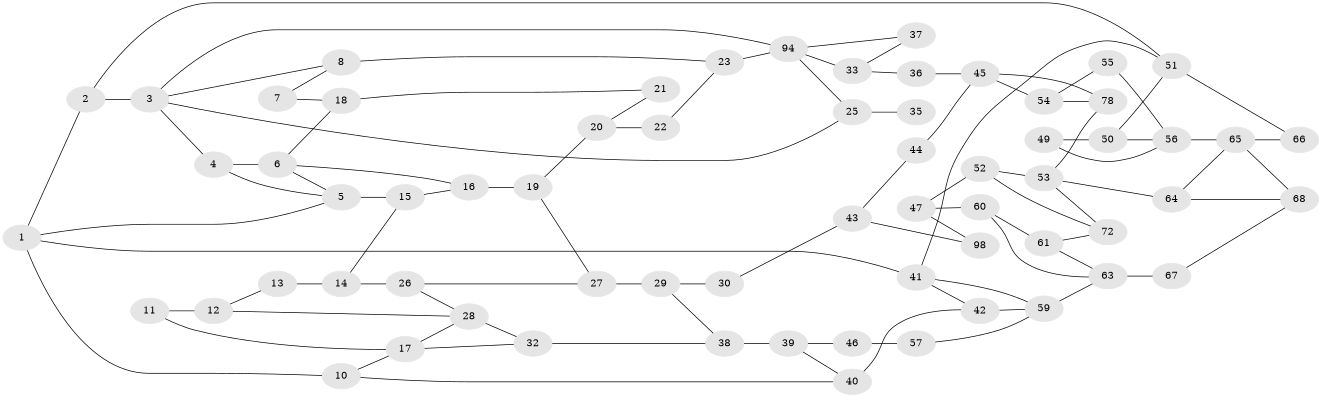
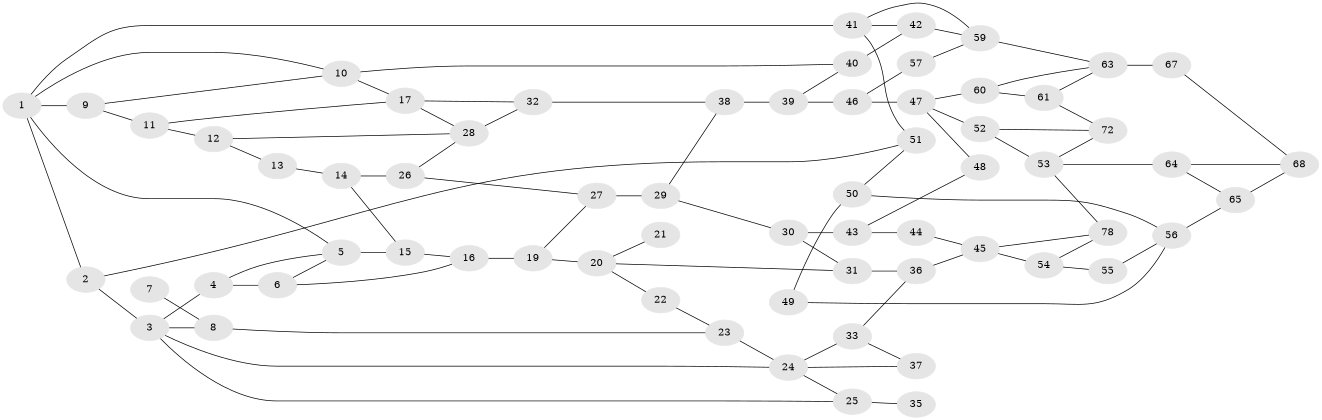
node "94": label "94" -> "24"
node "18": removed
edge "46" -- "47": added
node "9": added
node "66": removed
node "98": label "98" -> "48"
node "31": added
